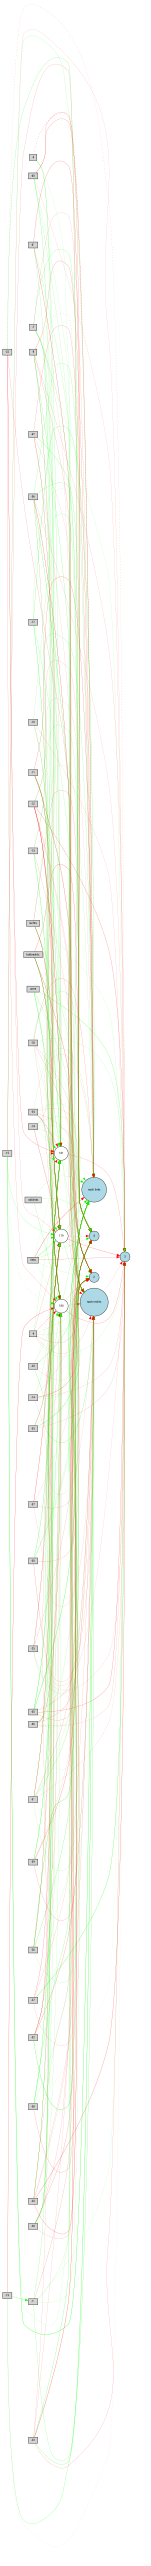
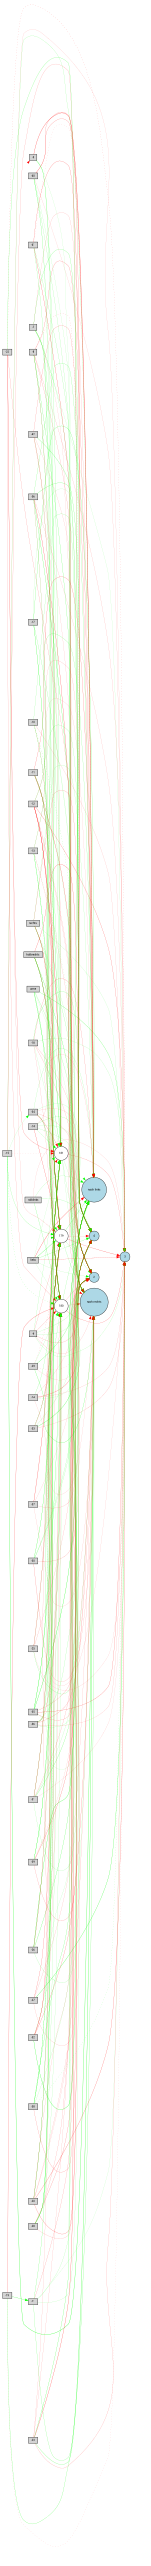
edge "-22" -> "nach links": now "-22" -> "-9"
edge "-41" -> "nach links": color green -> red
edge "-9" -> "nach links": style dotted -> solid
edge "halbrechts" -> "nach rechts": color red -> green
edge "nach rechts" -> "3": now "halblinks" -> "3"
edge "-15" -> "2": now "-15" -> "-34"
